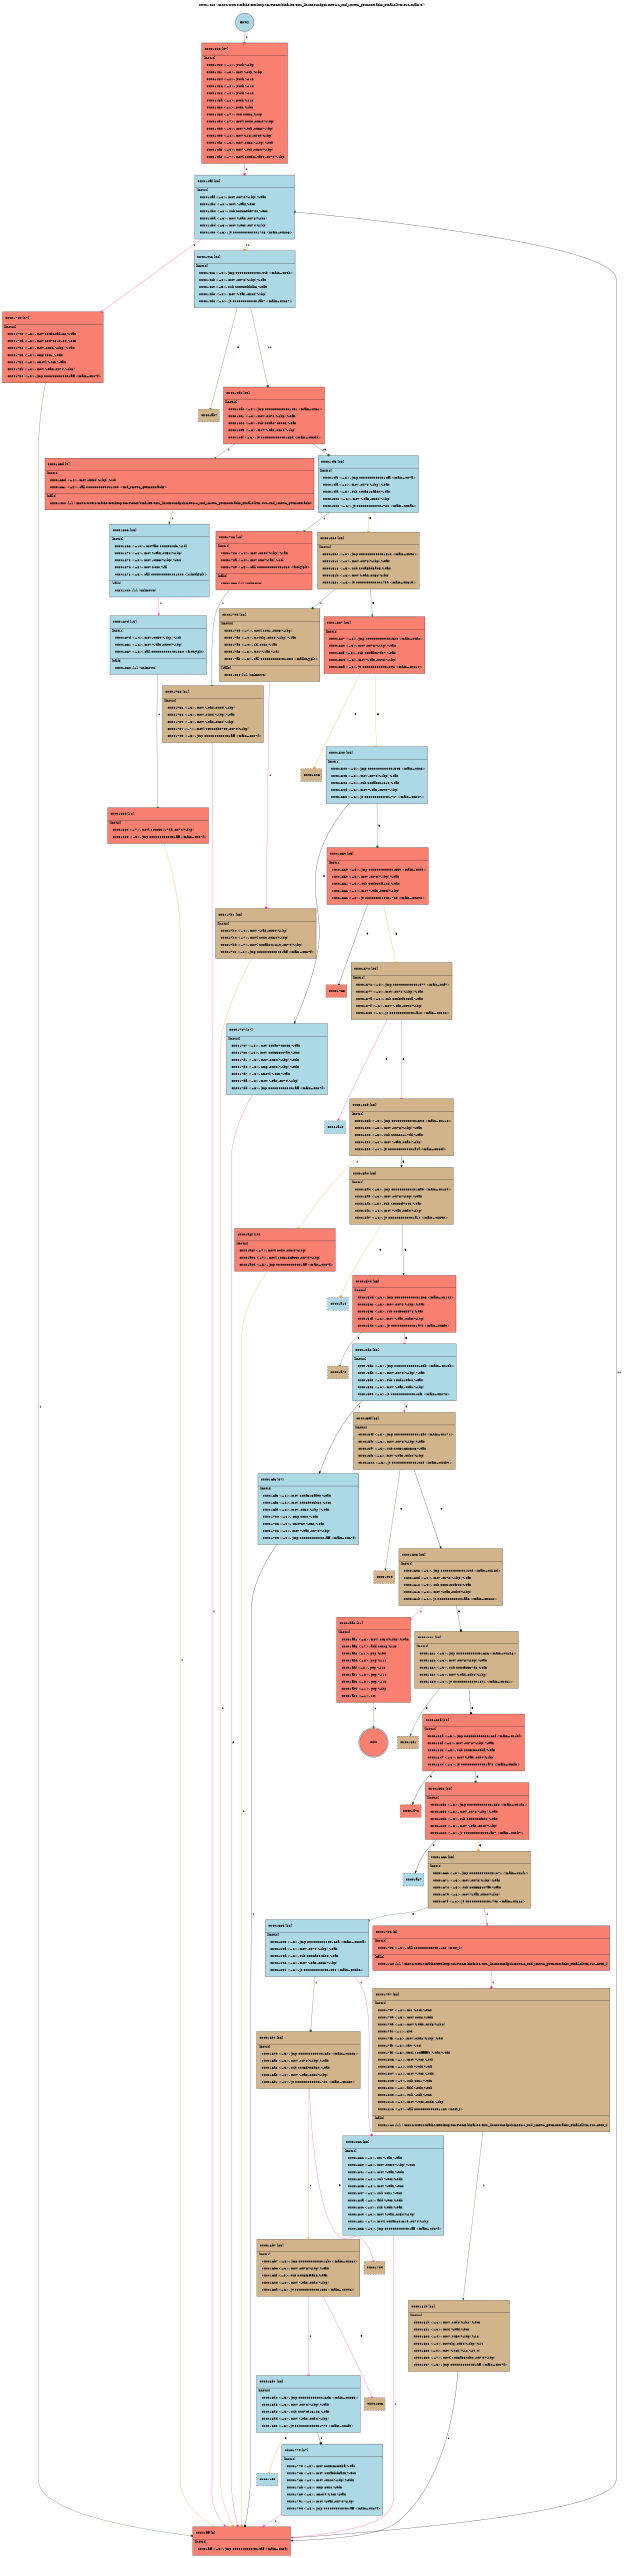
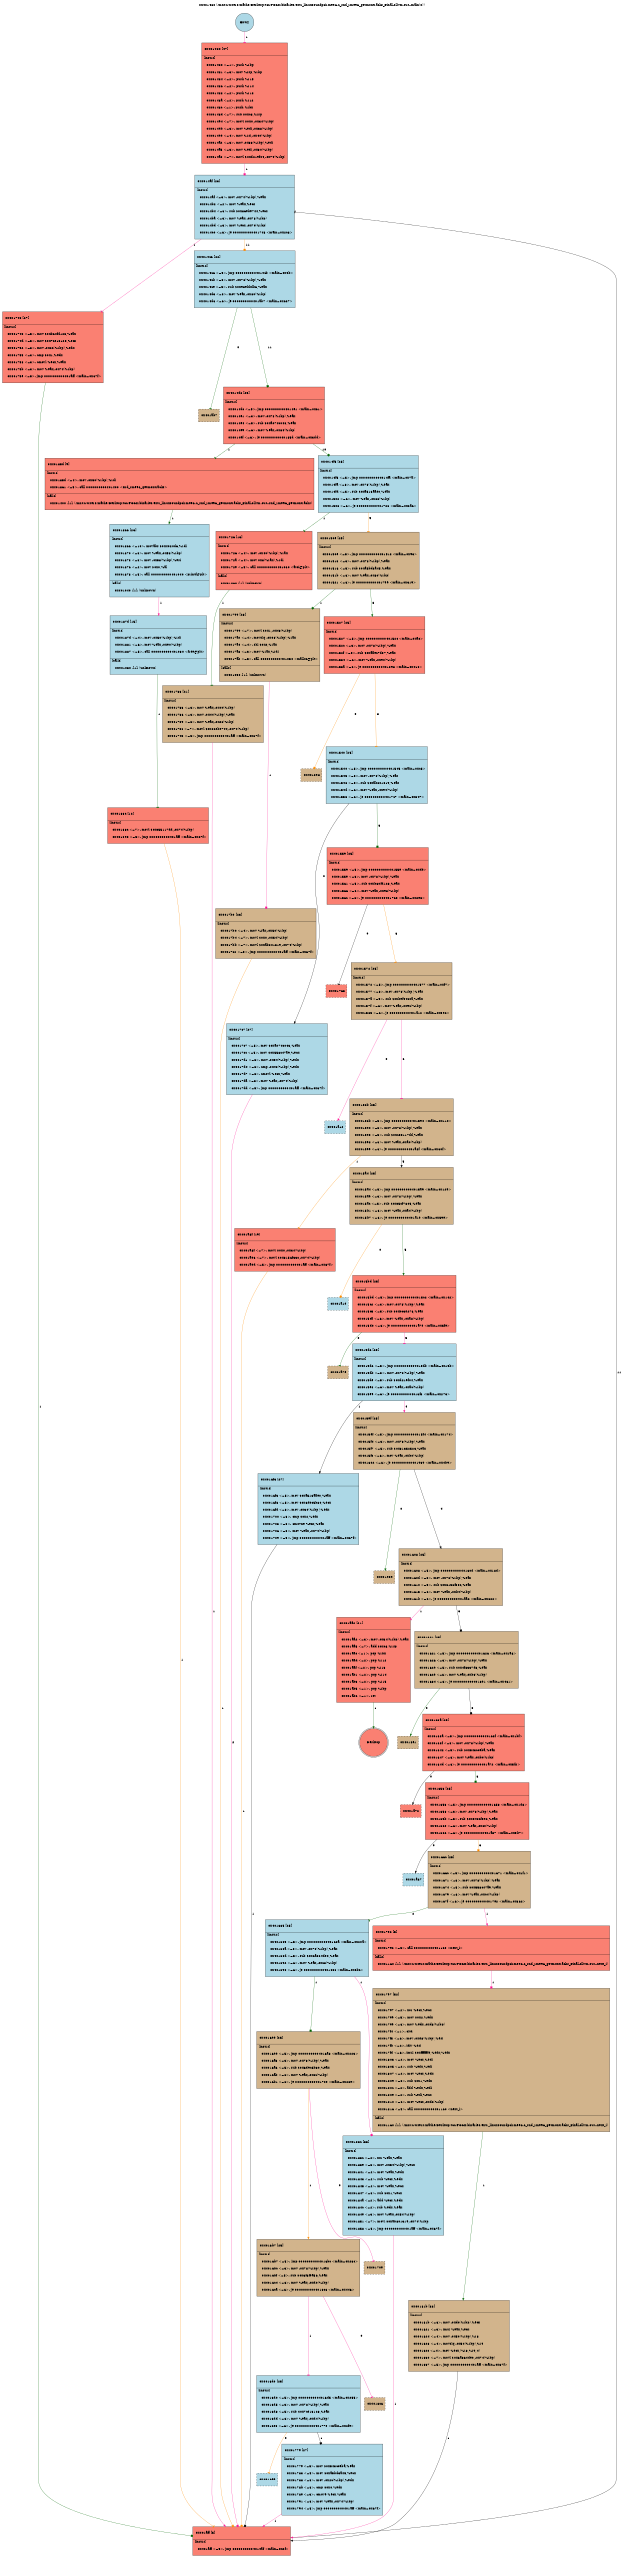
node "Exit": label "Exit" -> "Desktop"
